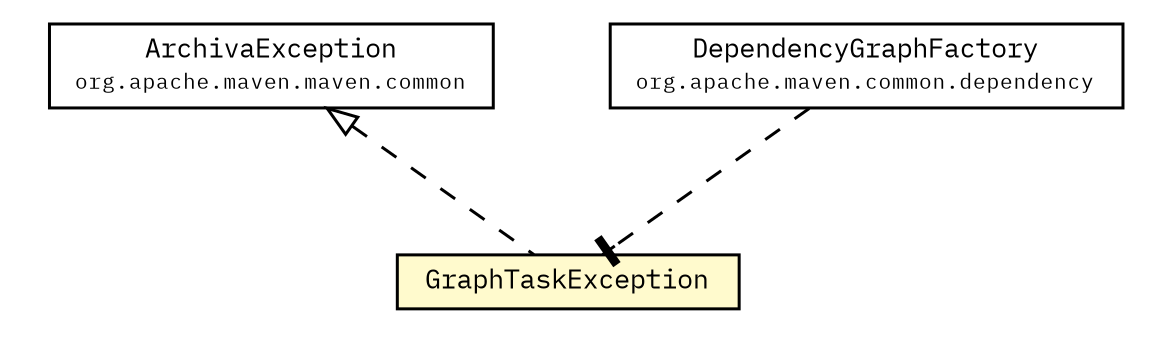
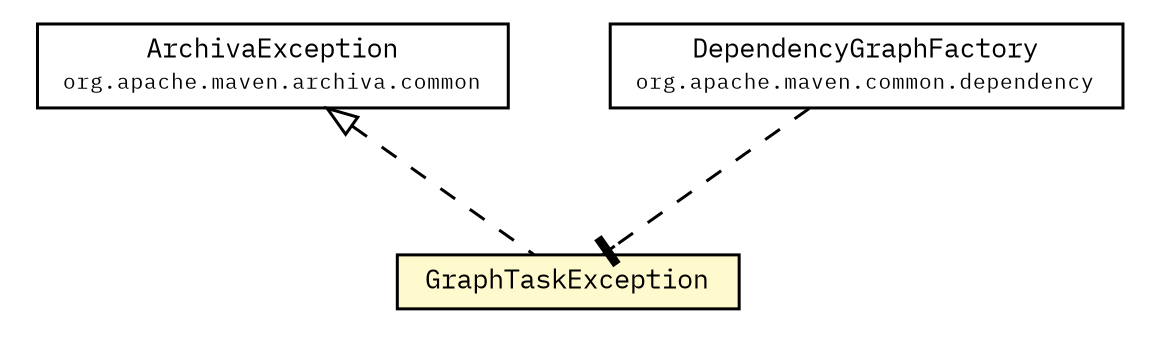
node "ArchivaException": text "org.apache.maven.maven.common" -> "org.apache.maven.archiva.common"
